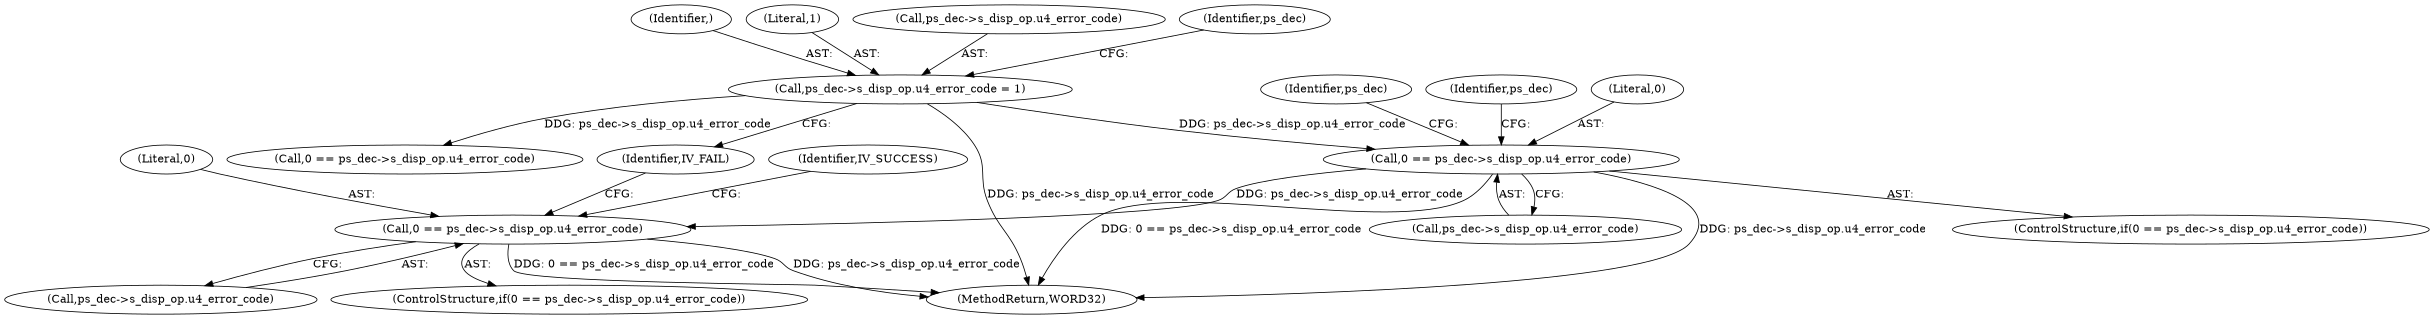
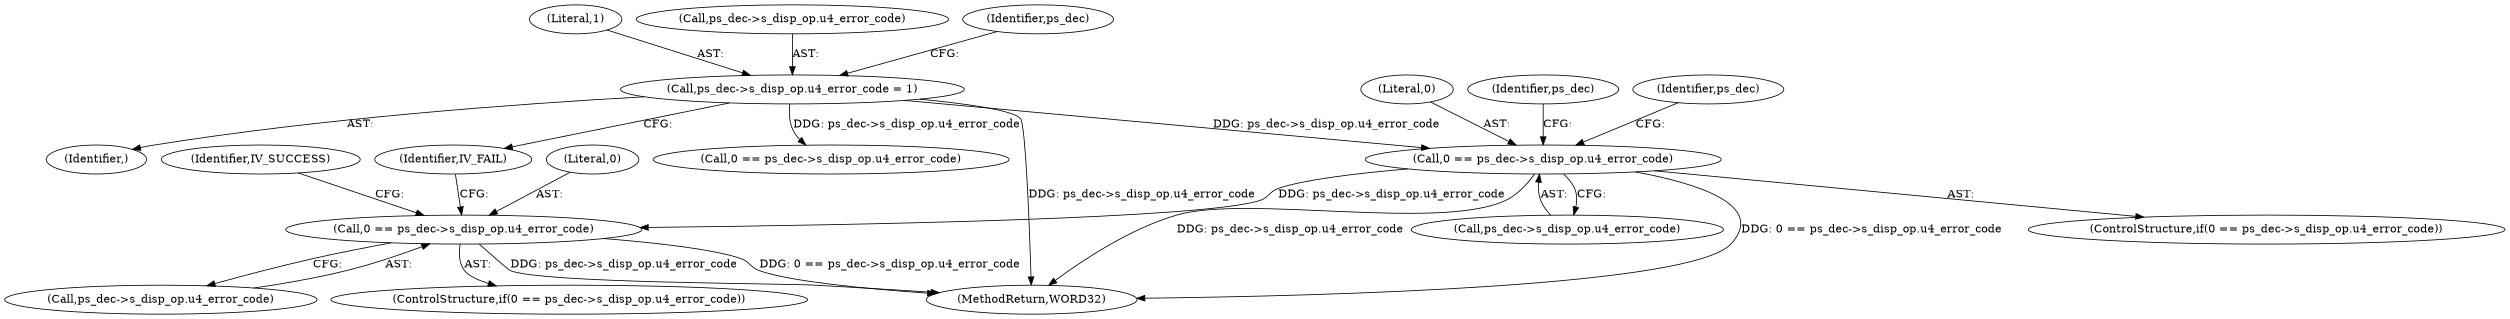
edge "(Identifier,)" -> "(Call,ps_dec->s_disp_op.u4_error_code = 1)": reversed
